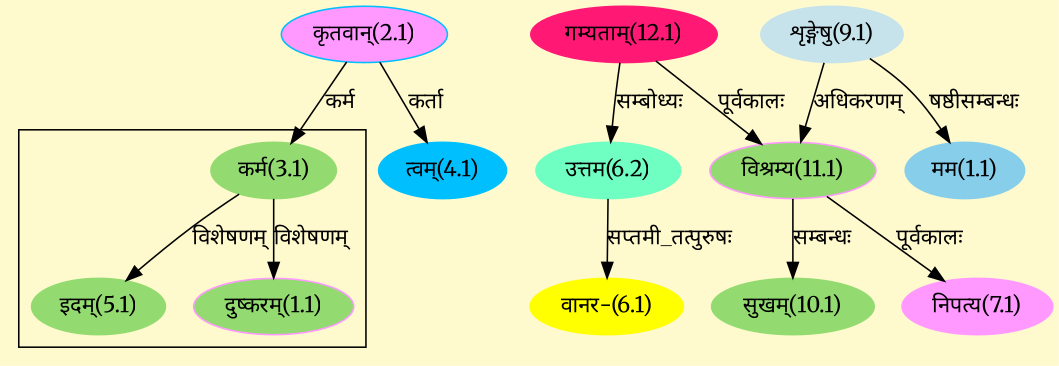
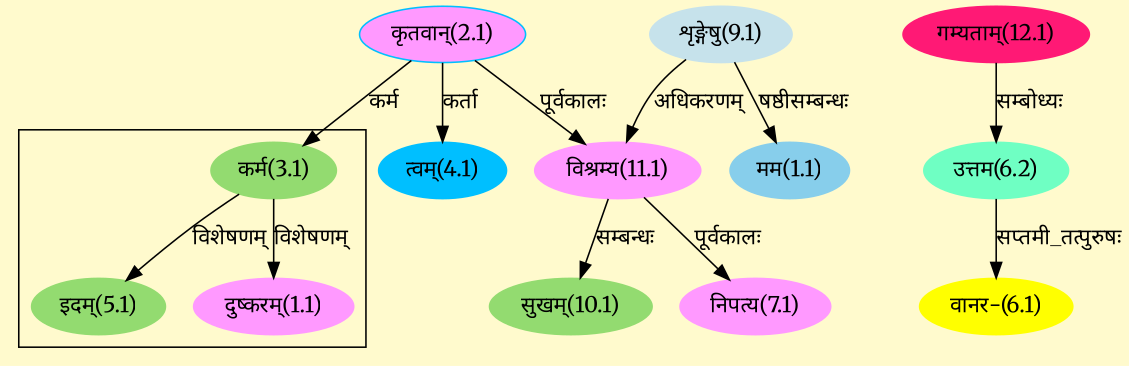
edge "गम्यताम्(12.1)" -> "विश्रम्य(11.1)": now "कृतवान्(2.1)" -> "विश्रम्य(11.1)"
node "विश्रम्य(11.1)": fillcolor #93db70 -> #ff99ff
node "दुष्करम्(1.1)": fillcolor #93db70 -> #ff99ff
